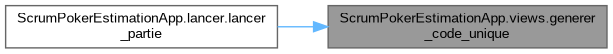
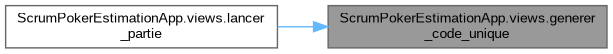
node "ScrumPokerEstimationApp.lancer.lancer _partie": label "ScrumPokerEstimationApp.lancer.lancer _partie" -> "ScrumPokerEstimationApp.views.lancer _partie"
